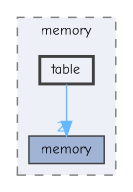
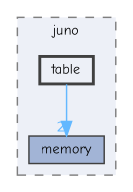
cluster "memory": label "memory" -> "juno"
